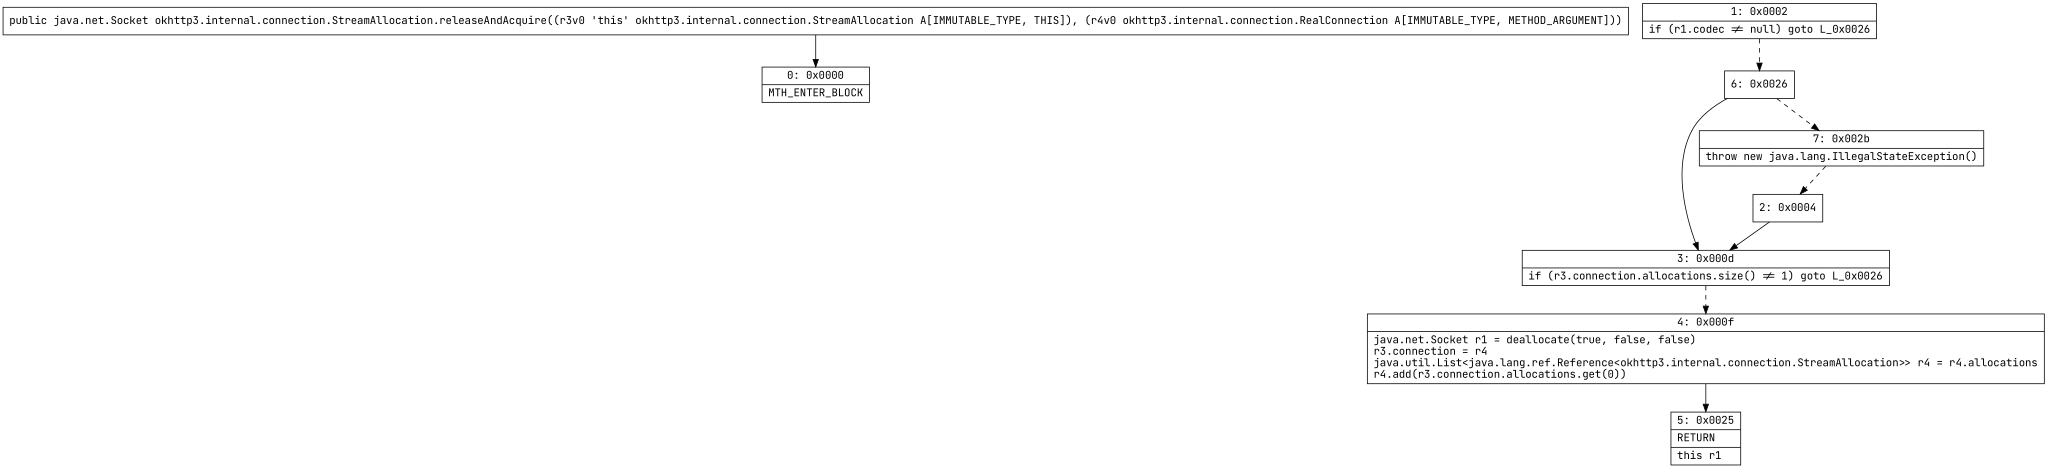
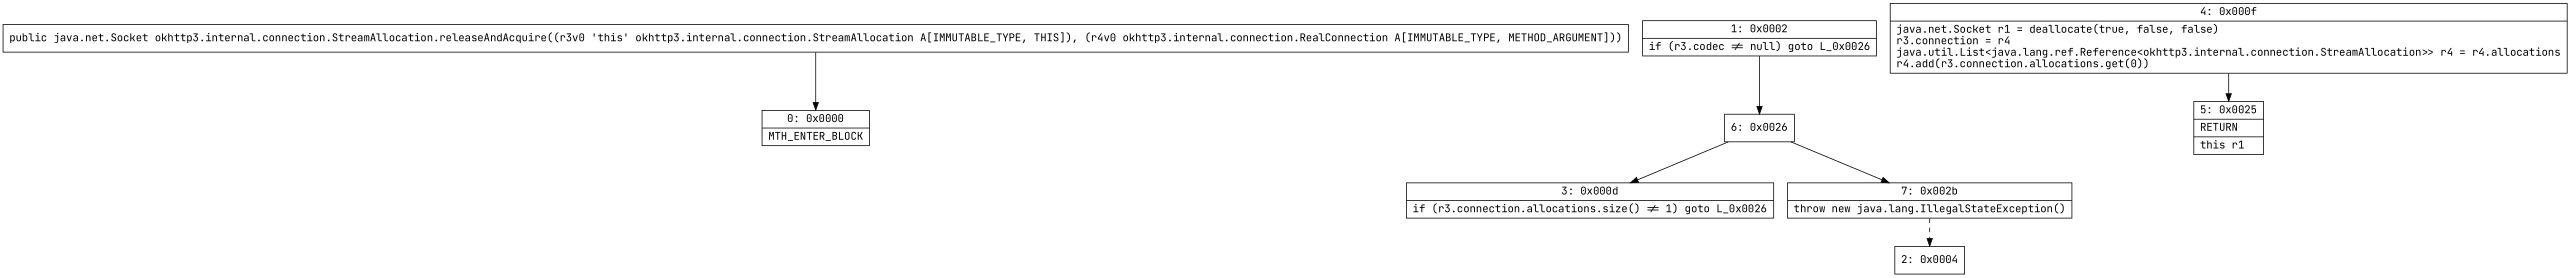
node "1: 0x0002": text "if (r1.codec != null) goto L_0x0026" -> "if (r3.codec != null) goto L_0x0026"
edge "1: 0x0002" -> "6: 0x0026": style dashed -> solid
edge "6: 0x0026" -> "7: 0x002b": style dashed -> solid
edge "2: 0x0004" -> "3: 0x000d": removed
edge "3: 0x000d" -> "4: 0x000f": removed
